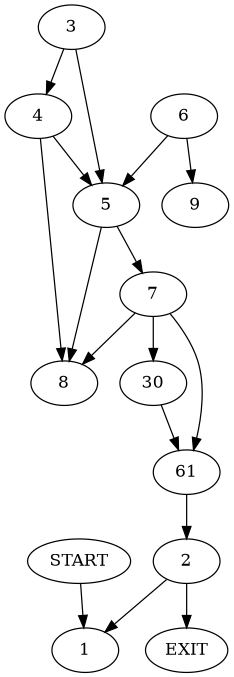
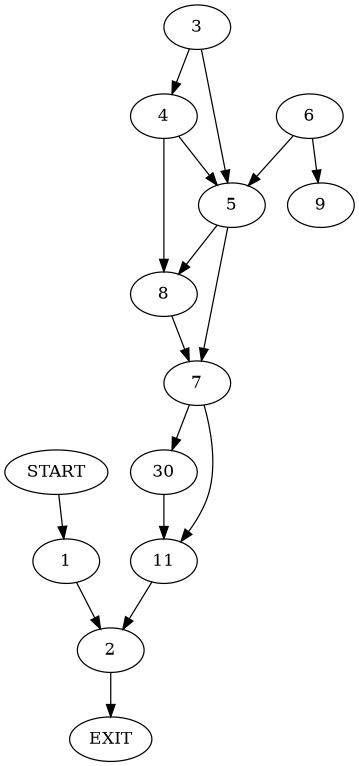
edge "7" -> "8": reversed
node "61": label "61" -> "11"
edge "2" -> "1": reversed
